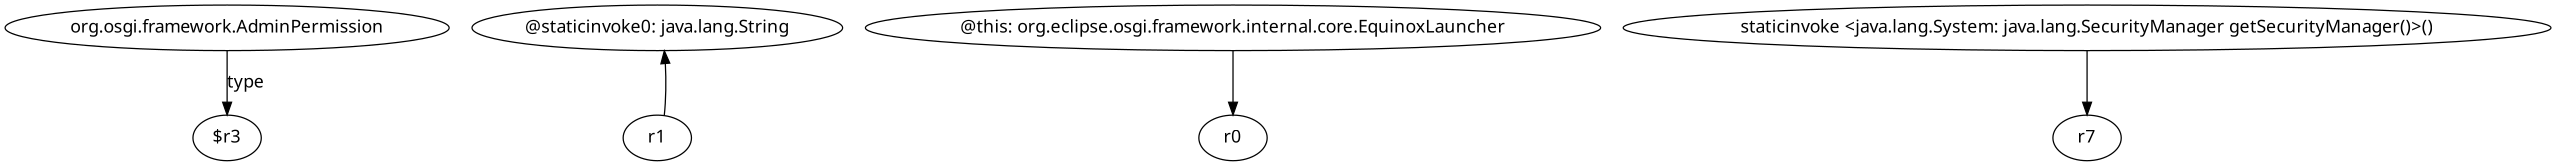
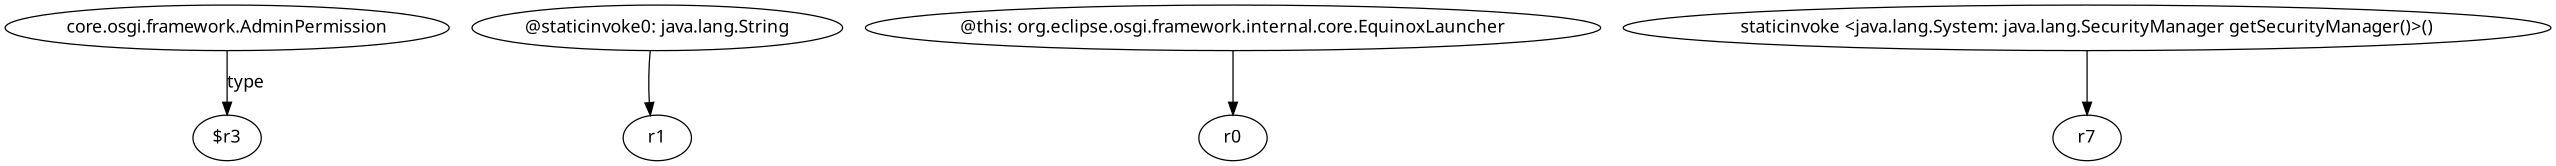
node "org.osgi.framework.AdminPermission": label "org.osgi.framework.AdminPermission" -> "core.osgi.framework.AdminPermission"
edge "r1" -> "@staticinvoke0: java.lang.String": reversed
